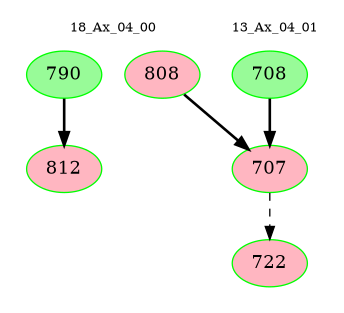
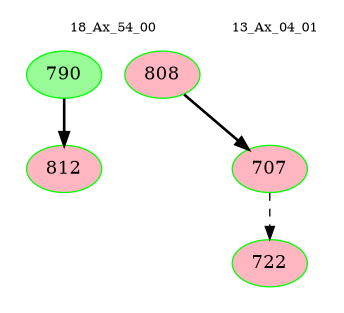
cluster "18_Ax_04_00": label "18_Ax_04_00" -> "18_Ax_54_00"
node "708": removed
